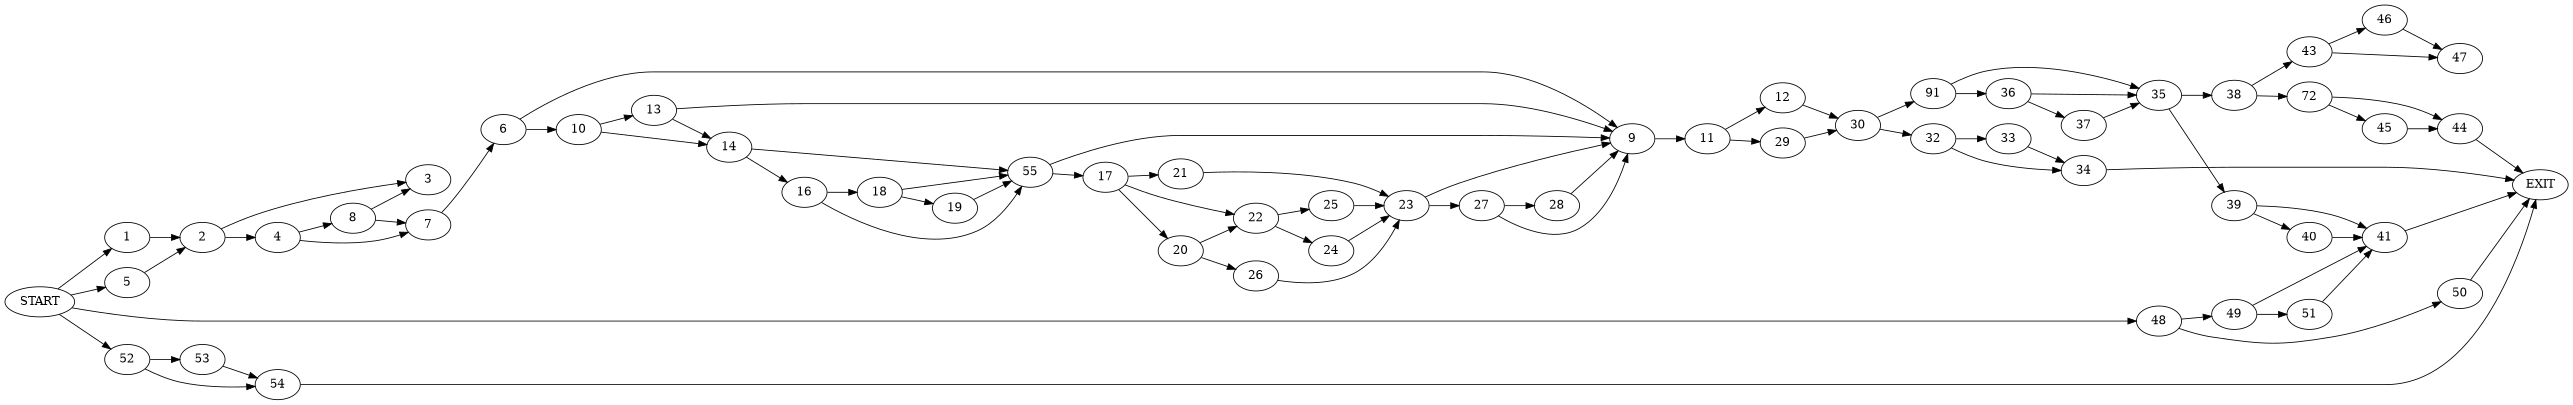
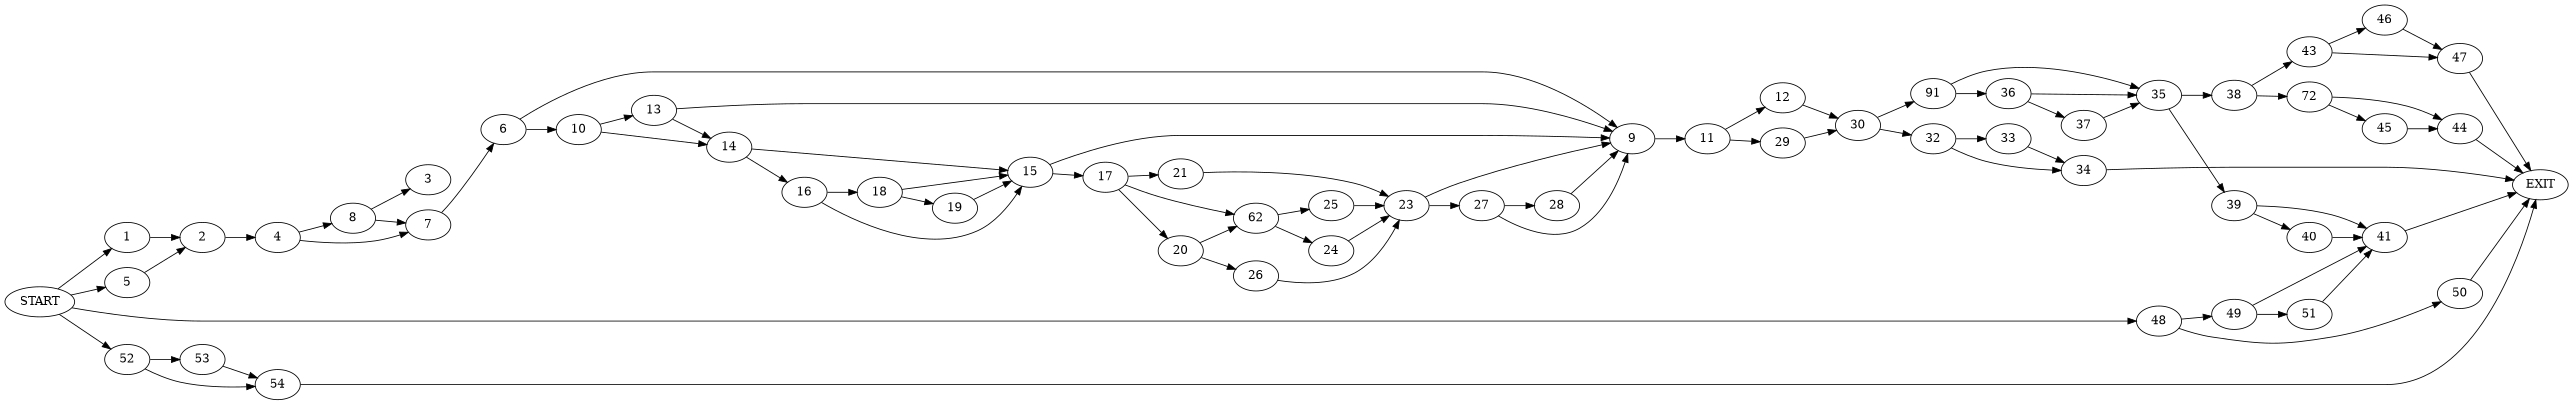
edge "47" -> "EXIT": added
node "55": label "55" -> "15"
edge "2" -> "3": removed
node "22": label "22" -> "62"
